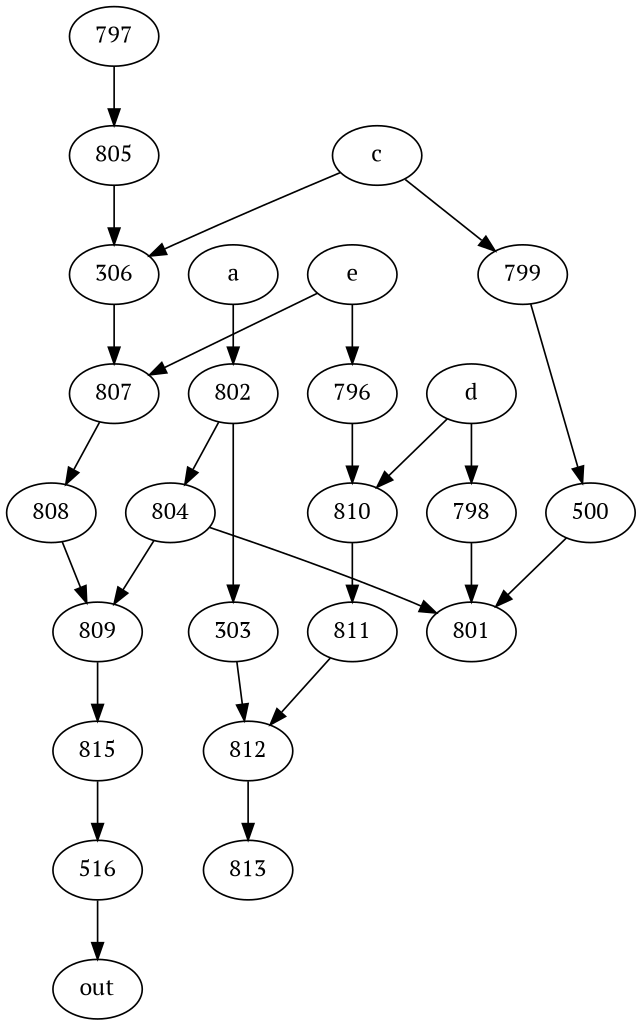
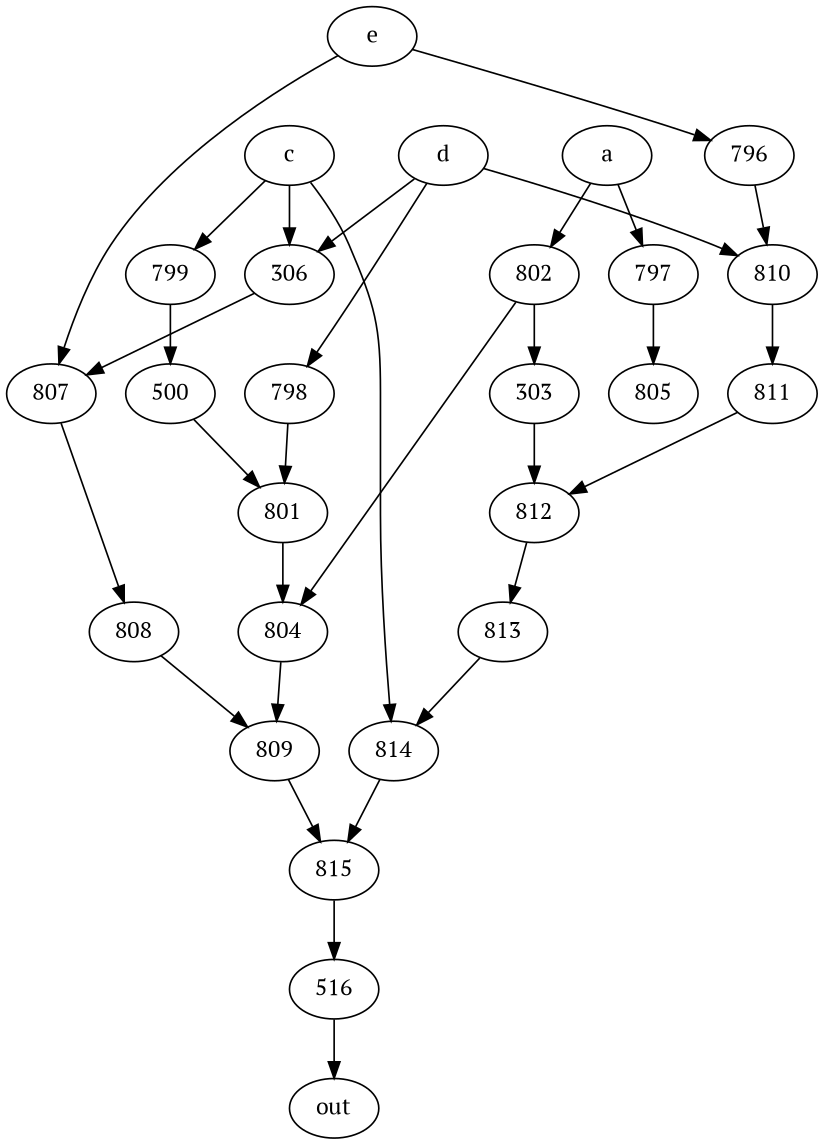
edge "a" -> "797": added
edge "805" -> "306": now "d" -> "306"
edge "804" -> "801": reversed
node "814": added
